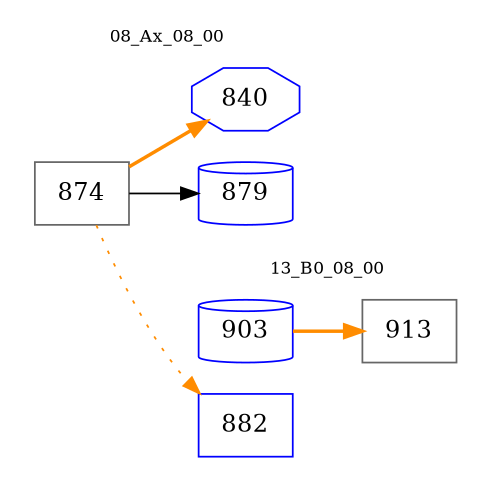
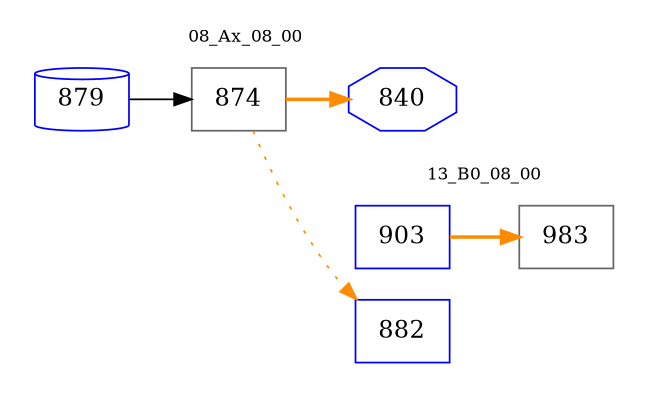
edge "874" -> "879": reversed
node "903": shape cylinder -> box
node "913": label "913" -> "983"
